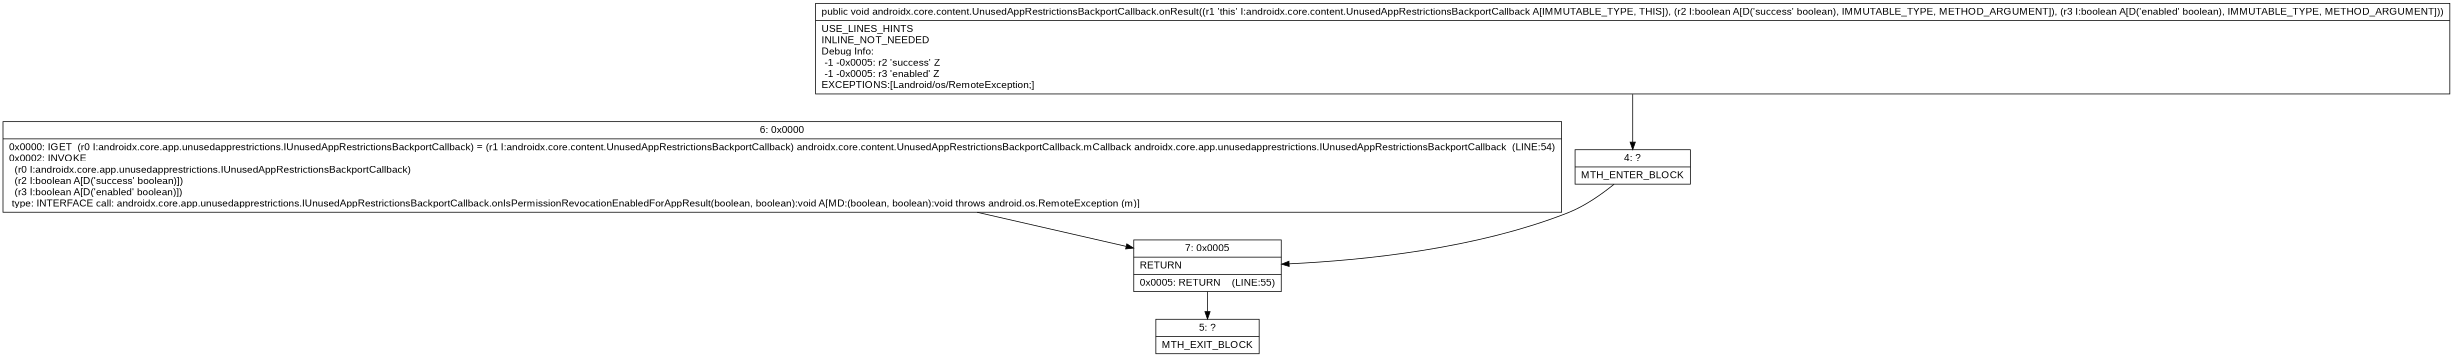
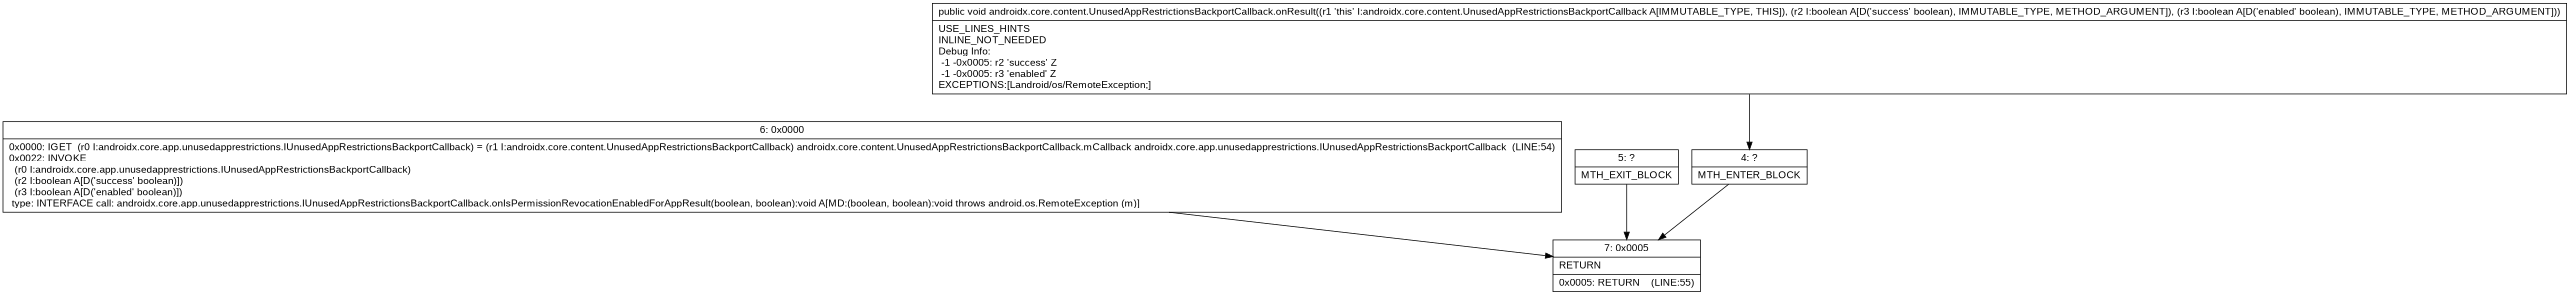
node "6: 0x0000": text "0x0002: INVOKE" -> "0x0022: INVOKE"
edge "7: 0x0005" -> "5: ?": reversed
